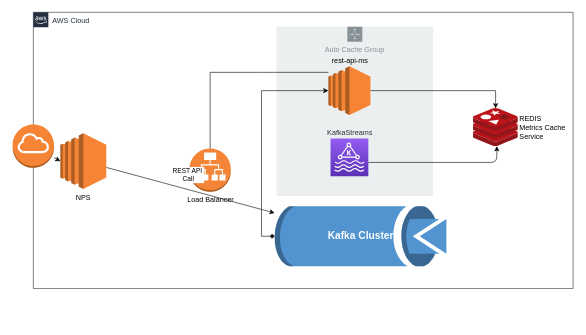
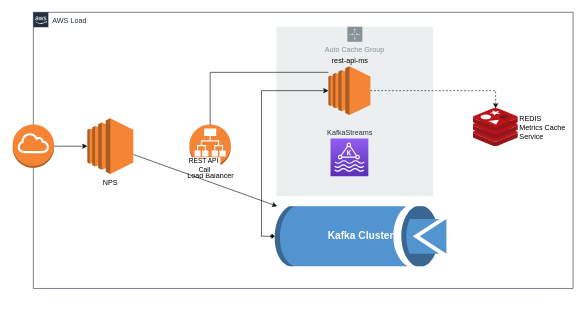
node "AWS Cloud": label "AWS Cloud" -> "AWS Load"
edge "rest-api-ms" -> "REDIS Metrics Cache Service": style solid -> dashed
node "NPS": moved (83, 161) -> (110, 146)
edge "KafkaStreams" -> "REDIS Metrics Cache Service": removed
node "Load Balancer": moved (210, 170) -> (210, 146)
